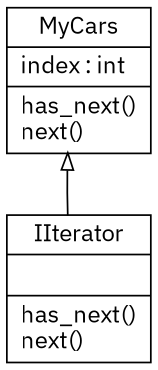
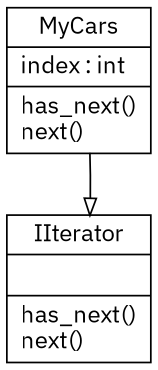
edge "IIterator" -> "MyCars": reversed
